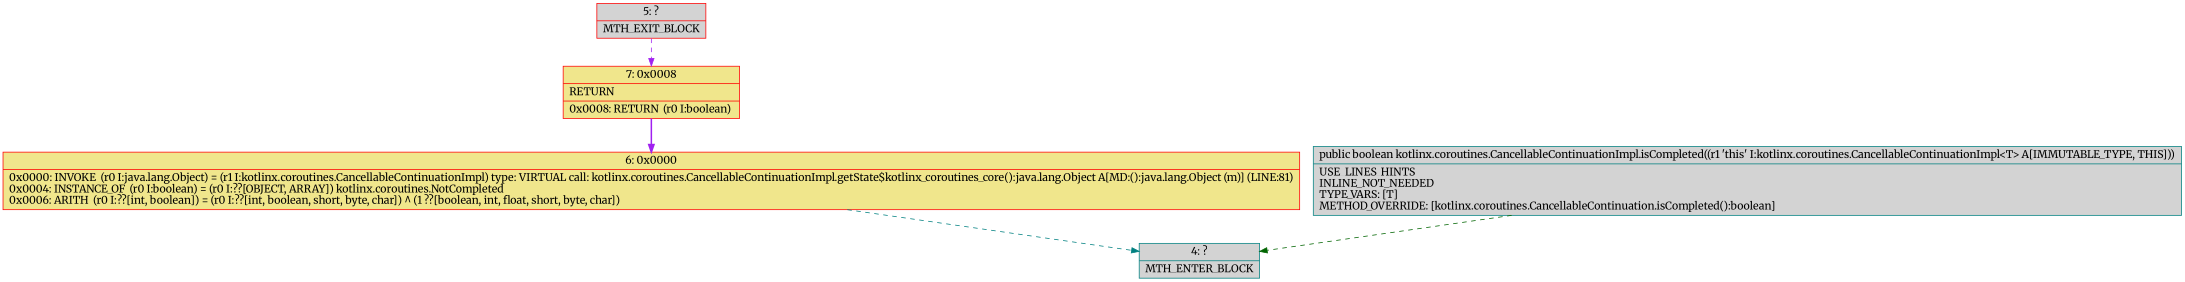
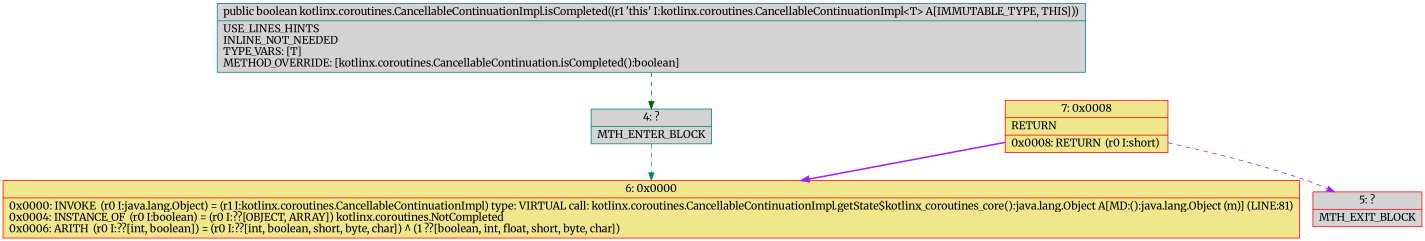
edge "5: ?" -> "7: 0x0008": reversed
node "7: 0x0008": text "0x0008: RETURN  (r0 I:boolean)" -> "0x0008: RETURN  (r0 I:short)"
edge "6: 0x0000" -> "4: ?": reversed
